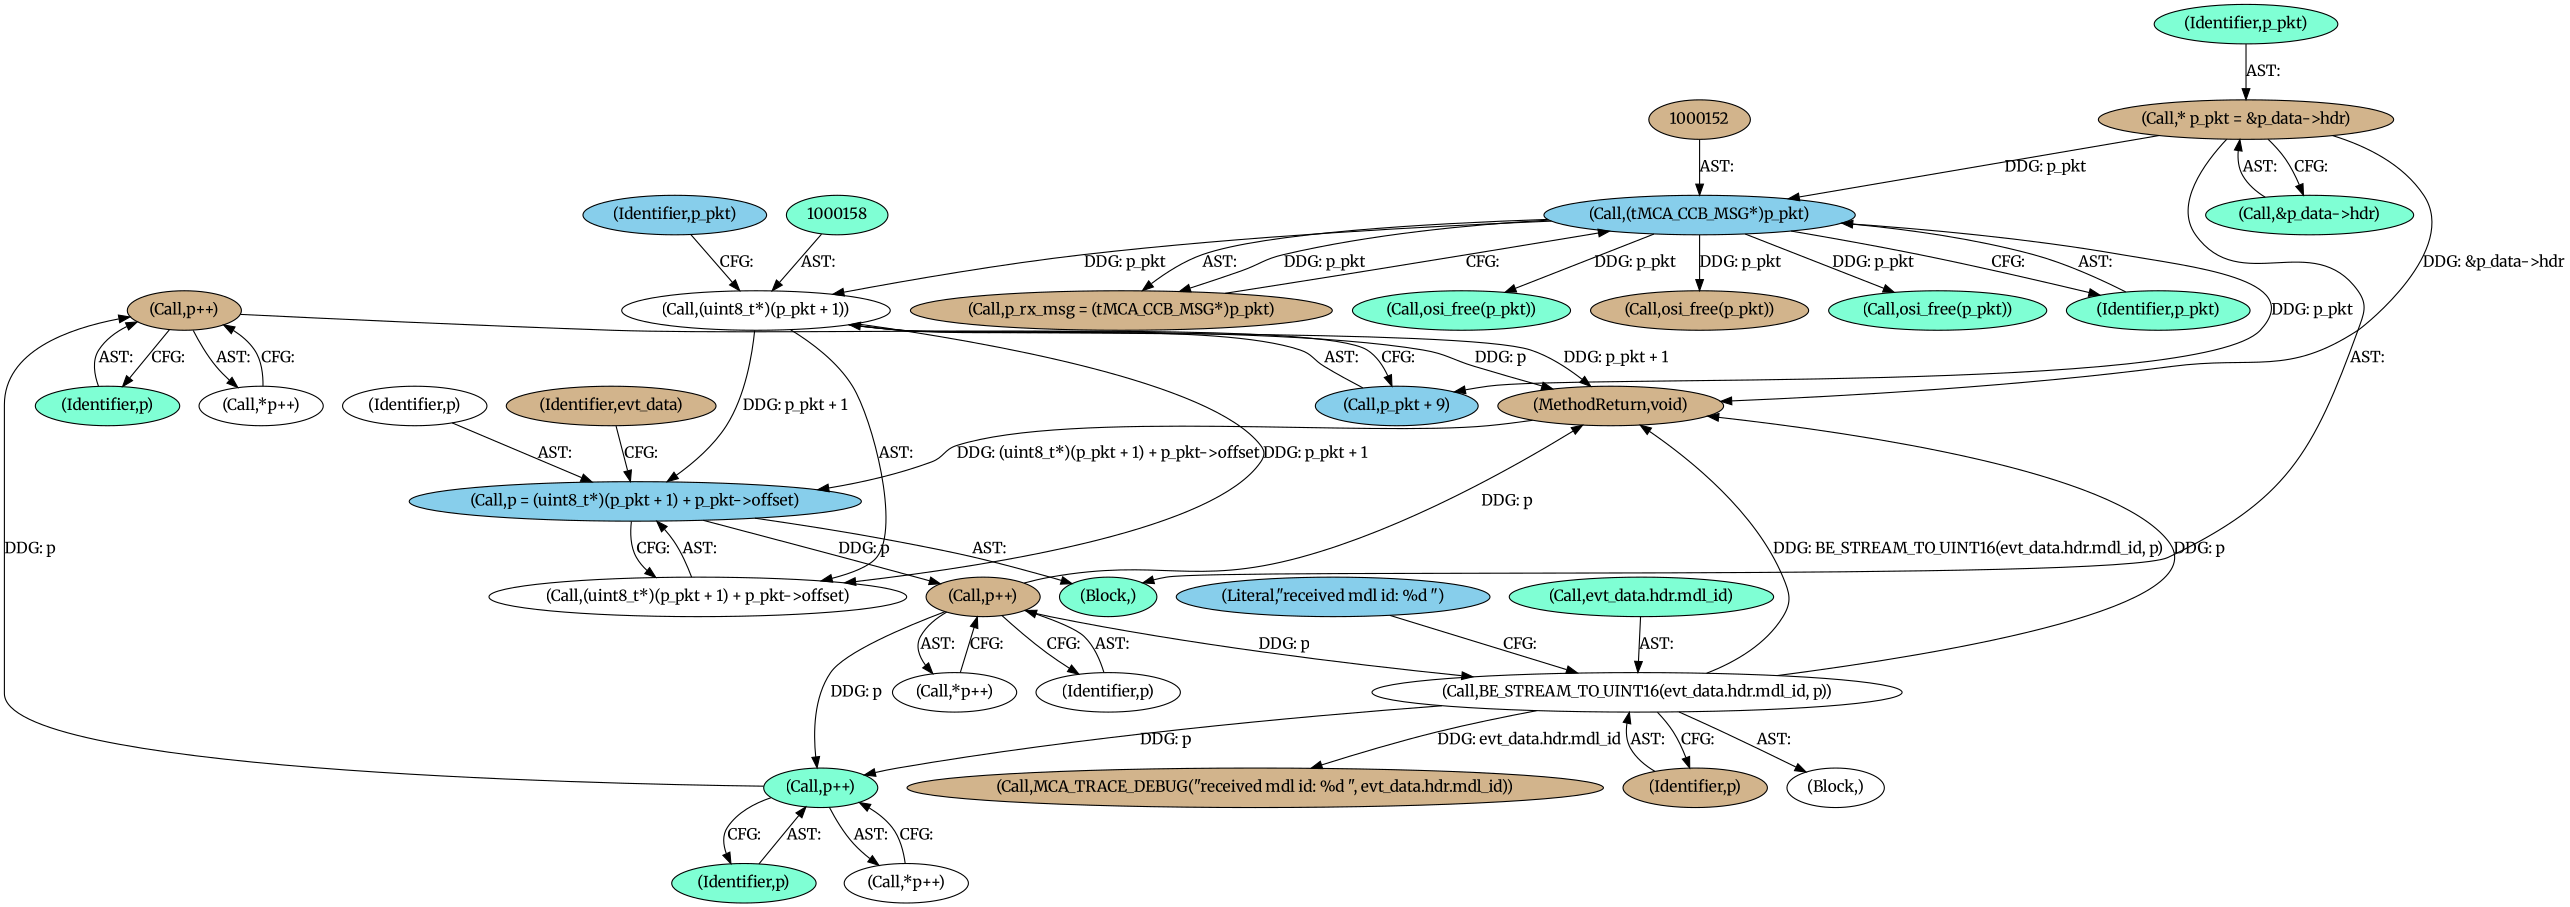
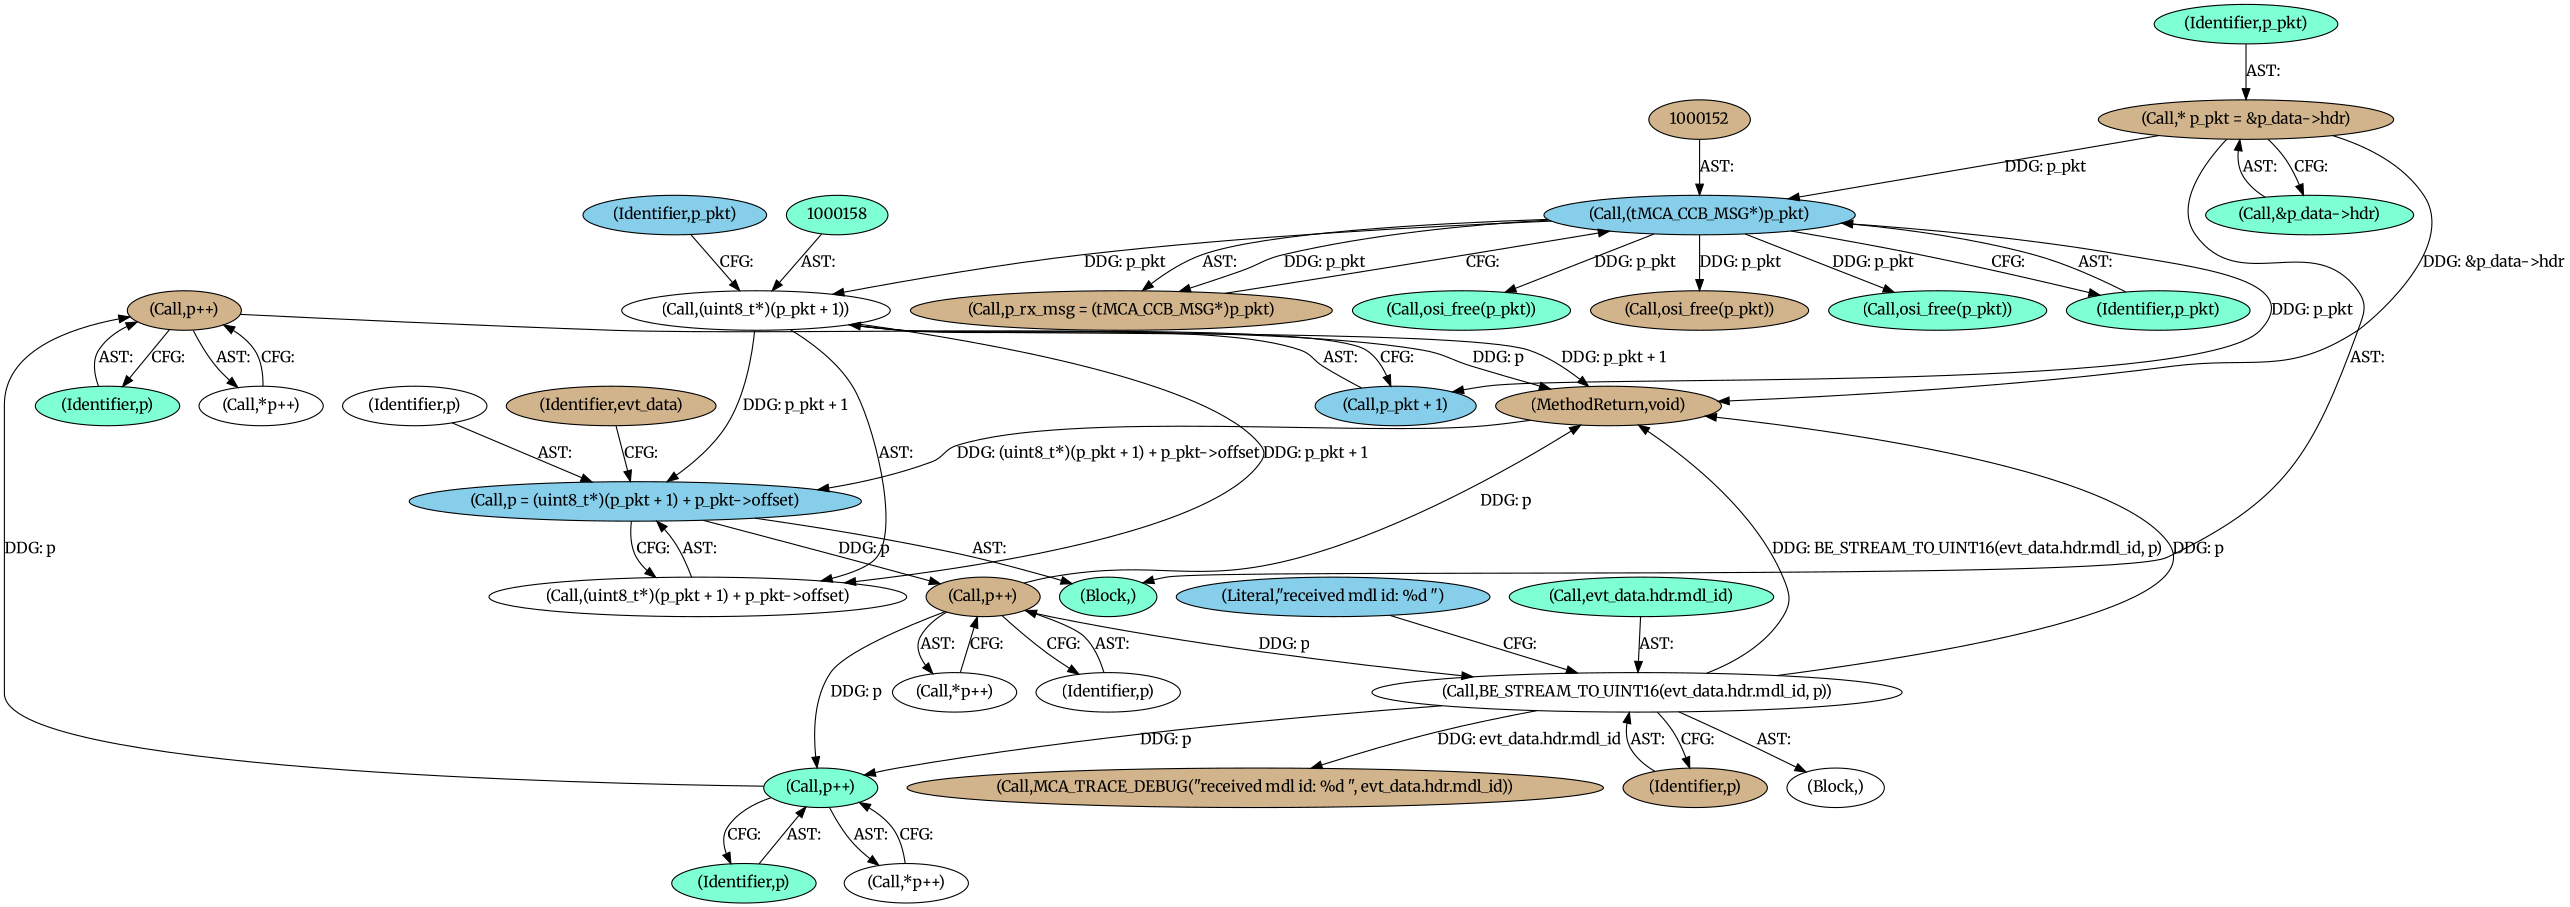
node "(Call,p_pkt + 9)": label "(Call,p_pkt + 9)" -> "(Call,p_pkt + 1)"
